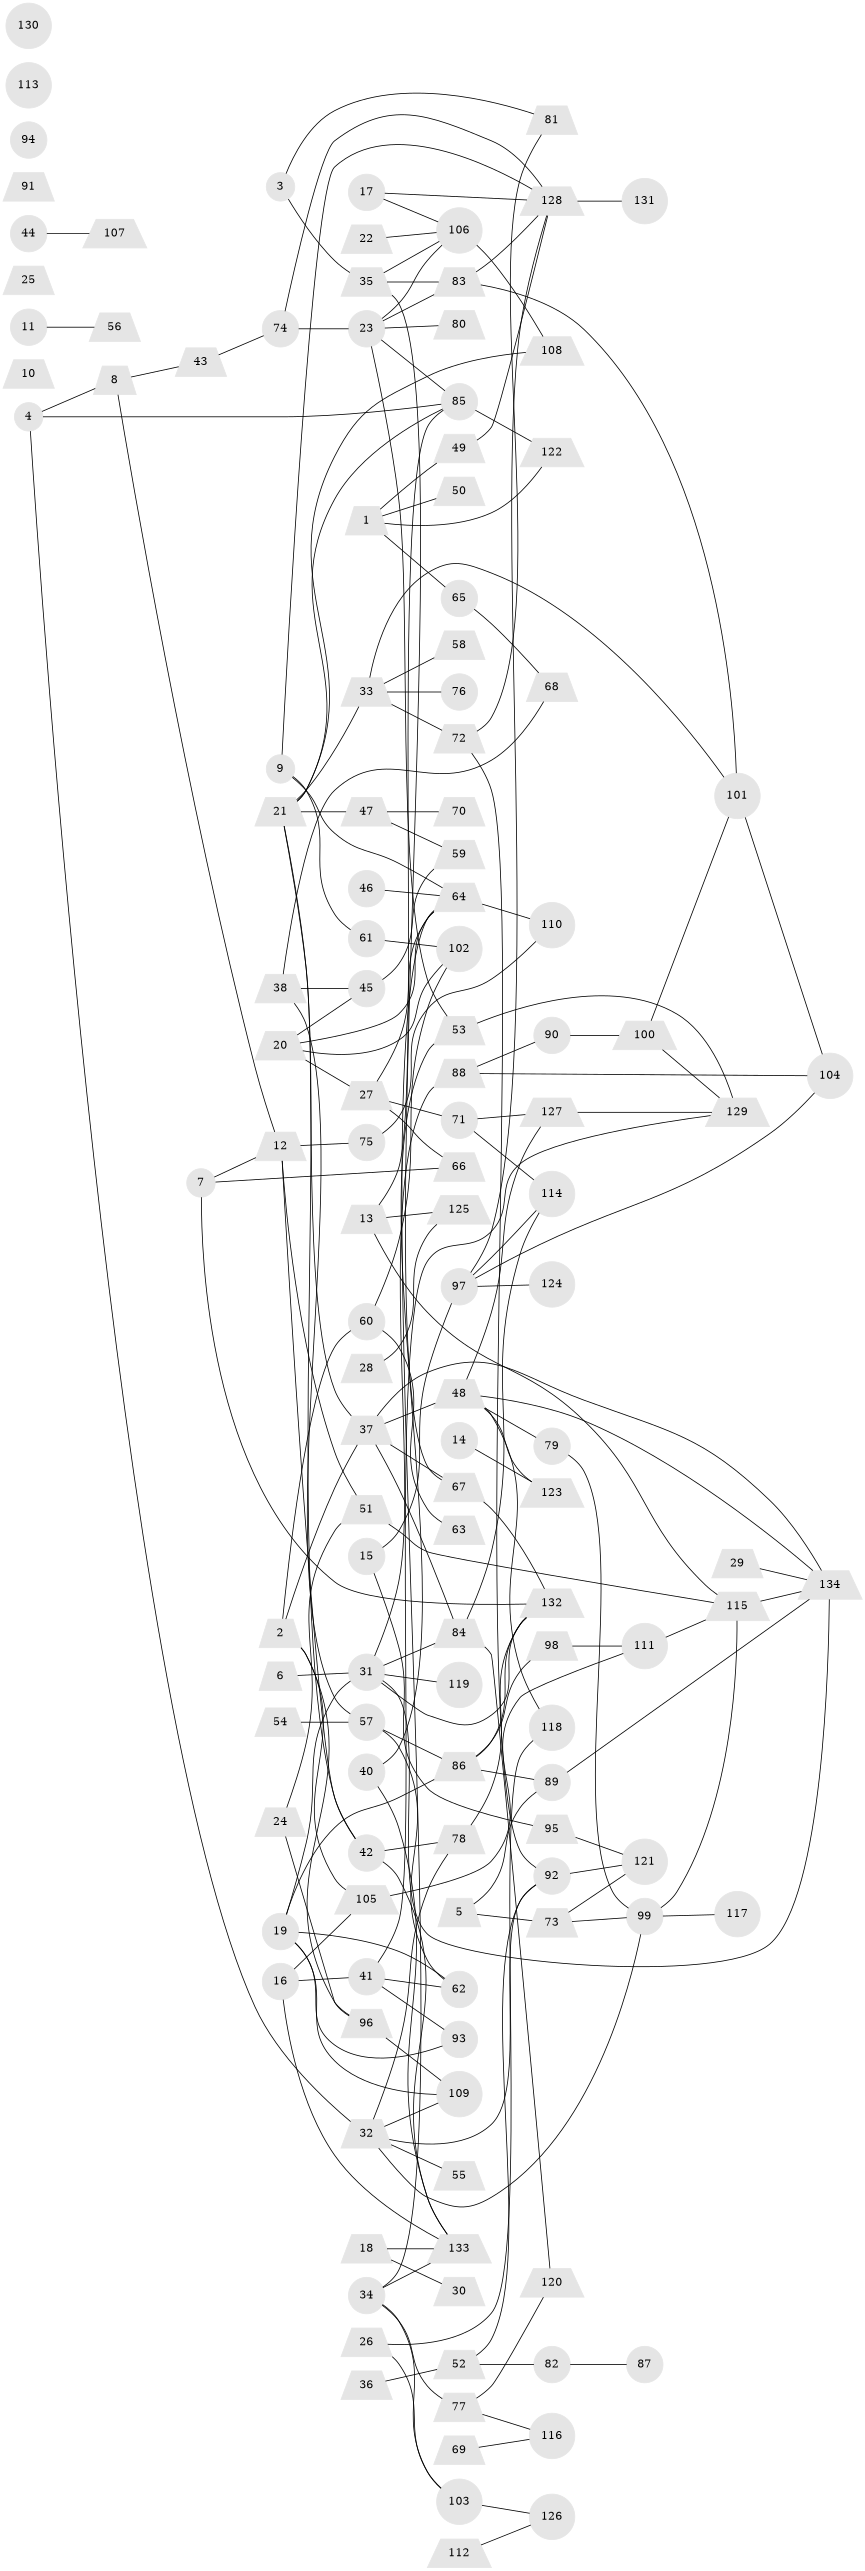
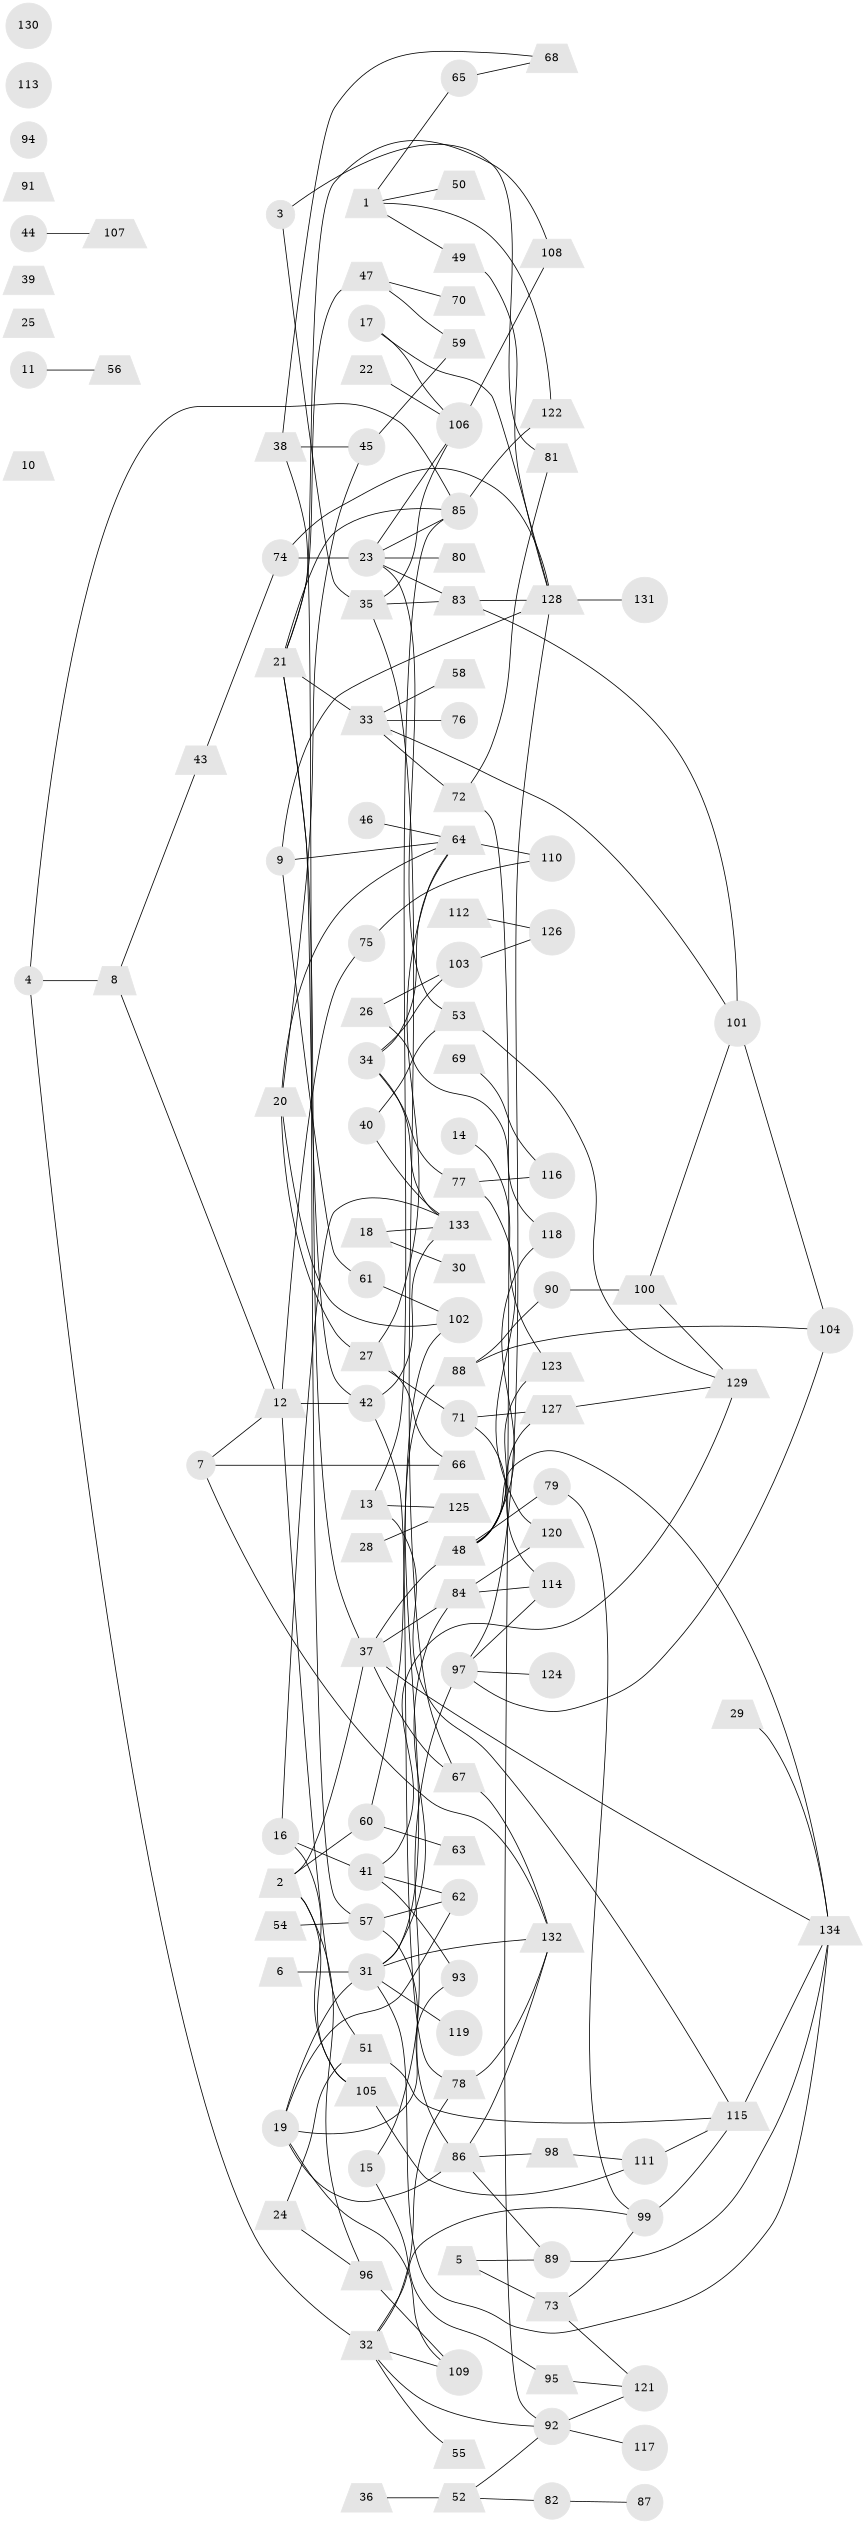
node "39": added
edge "117" -- "99": now "117" -- "92"
